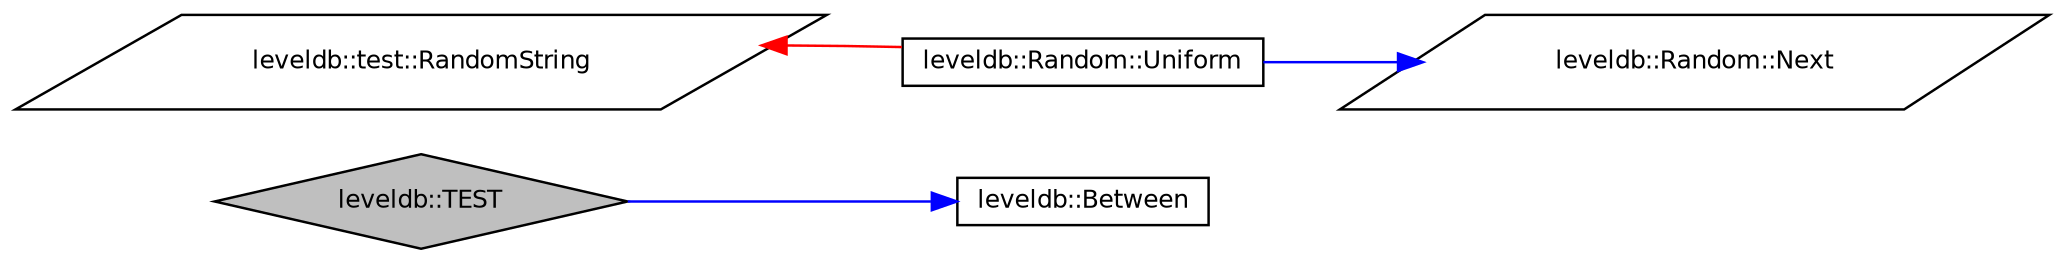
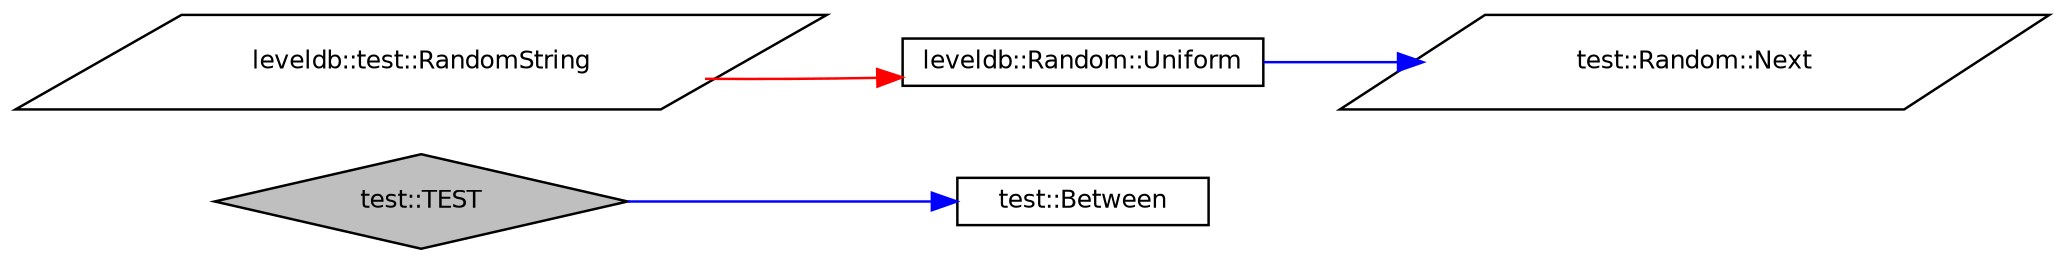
edge "leveldb::Random::Uniform" -> "leveldb::test::RandomString": reversed
node "leveldb::Random::Next": label "leveldb::Random::Next" -> "test::Random::Next"
node "leveldb::TEST": label "leveldb::TEST" -> "test::TEST"
node "leveldb::Between": label "leveldb::Between" -> "test::Between"
